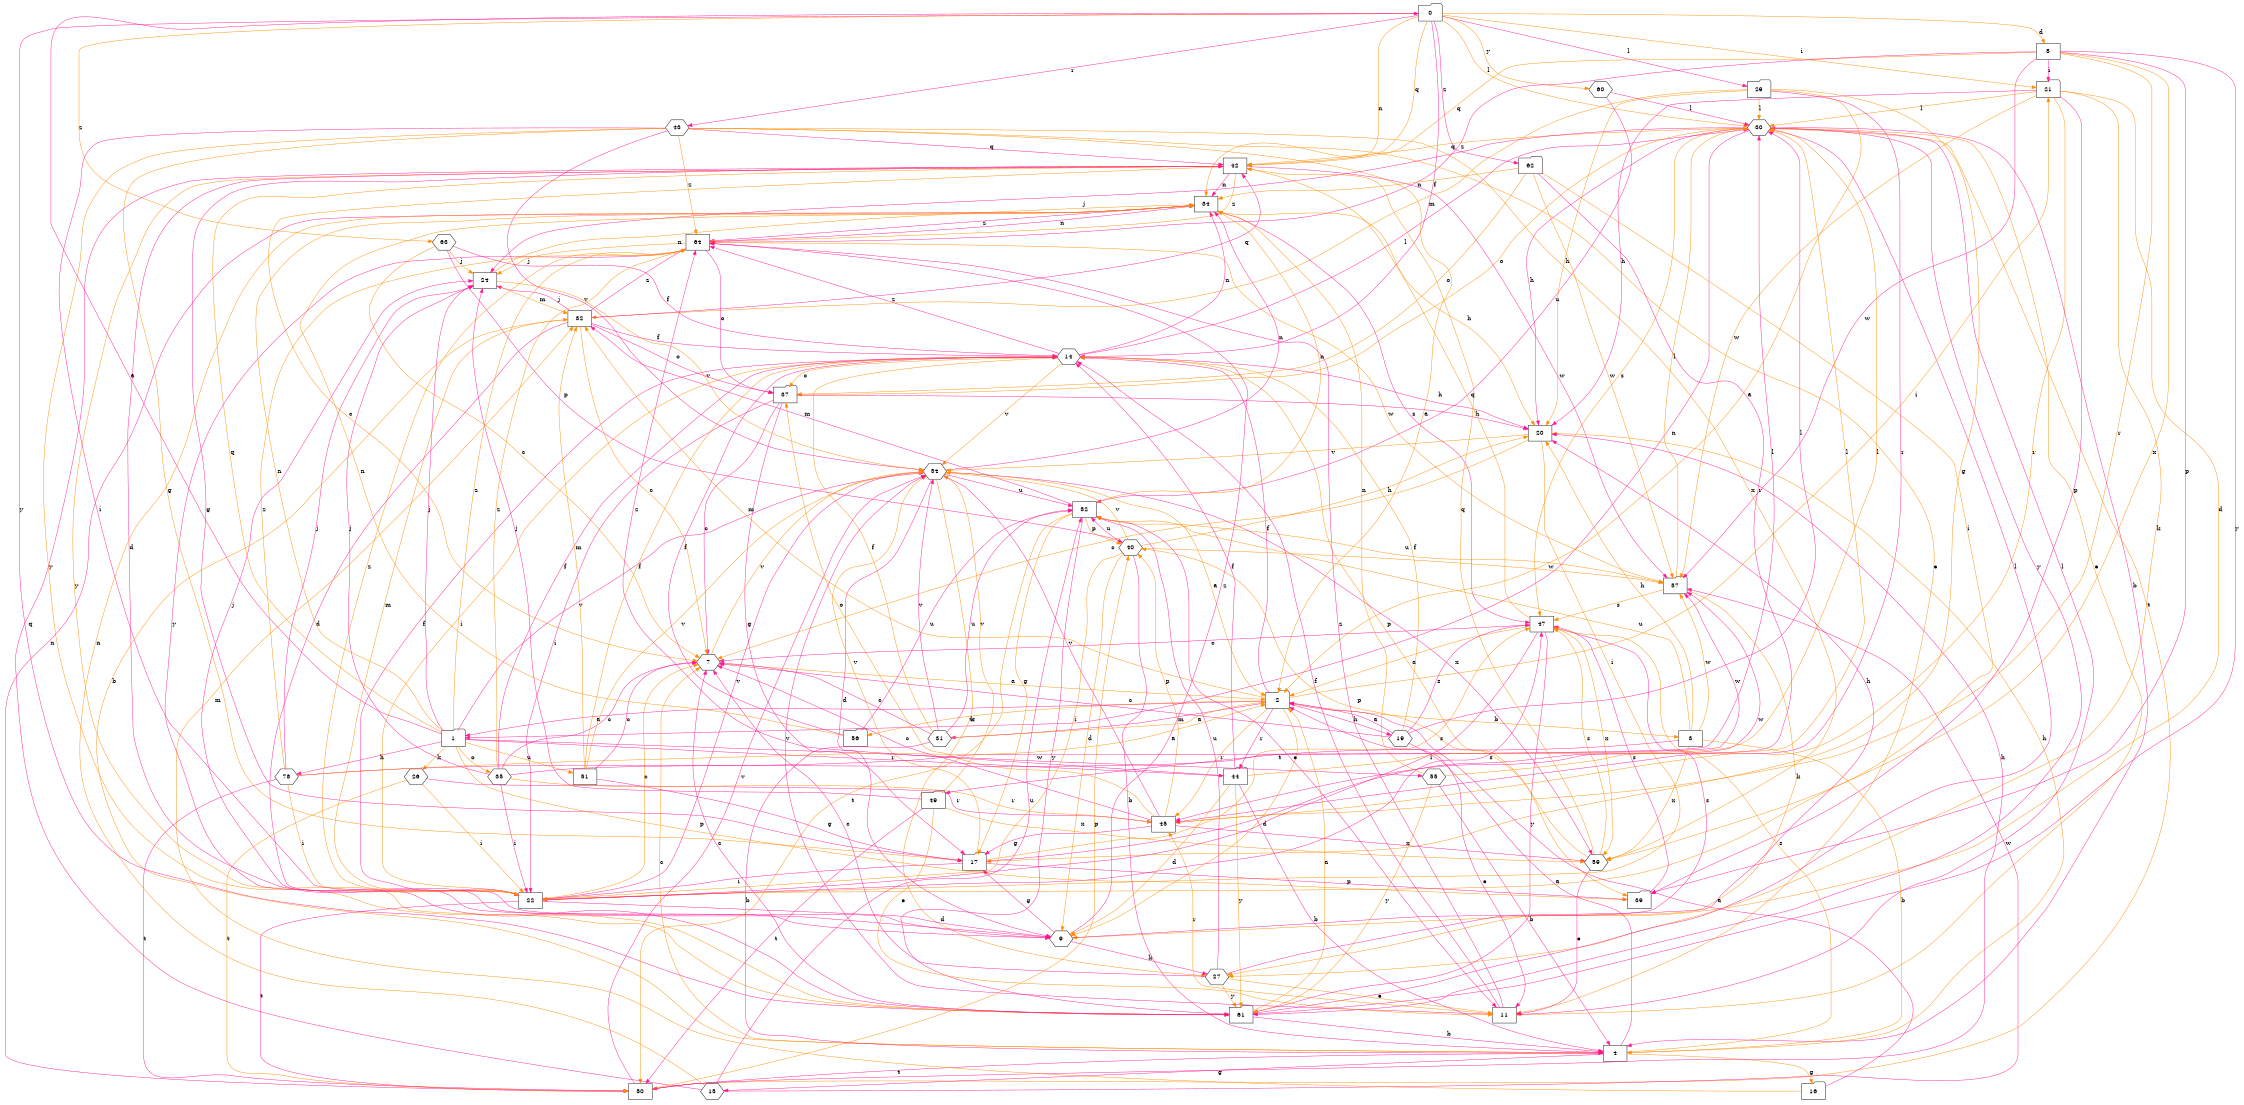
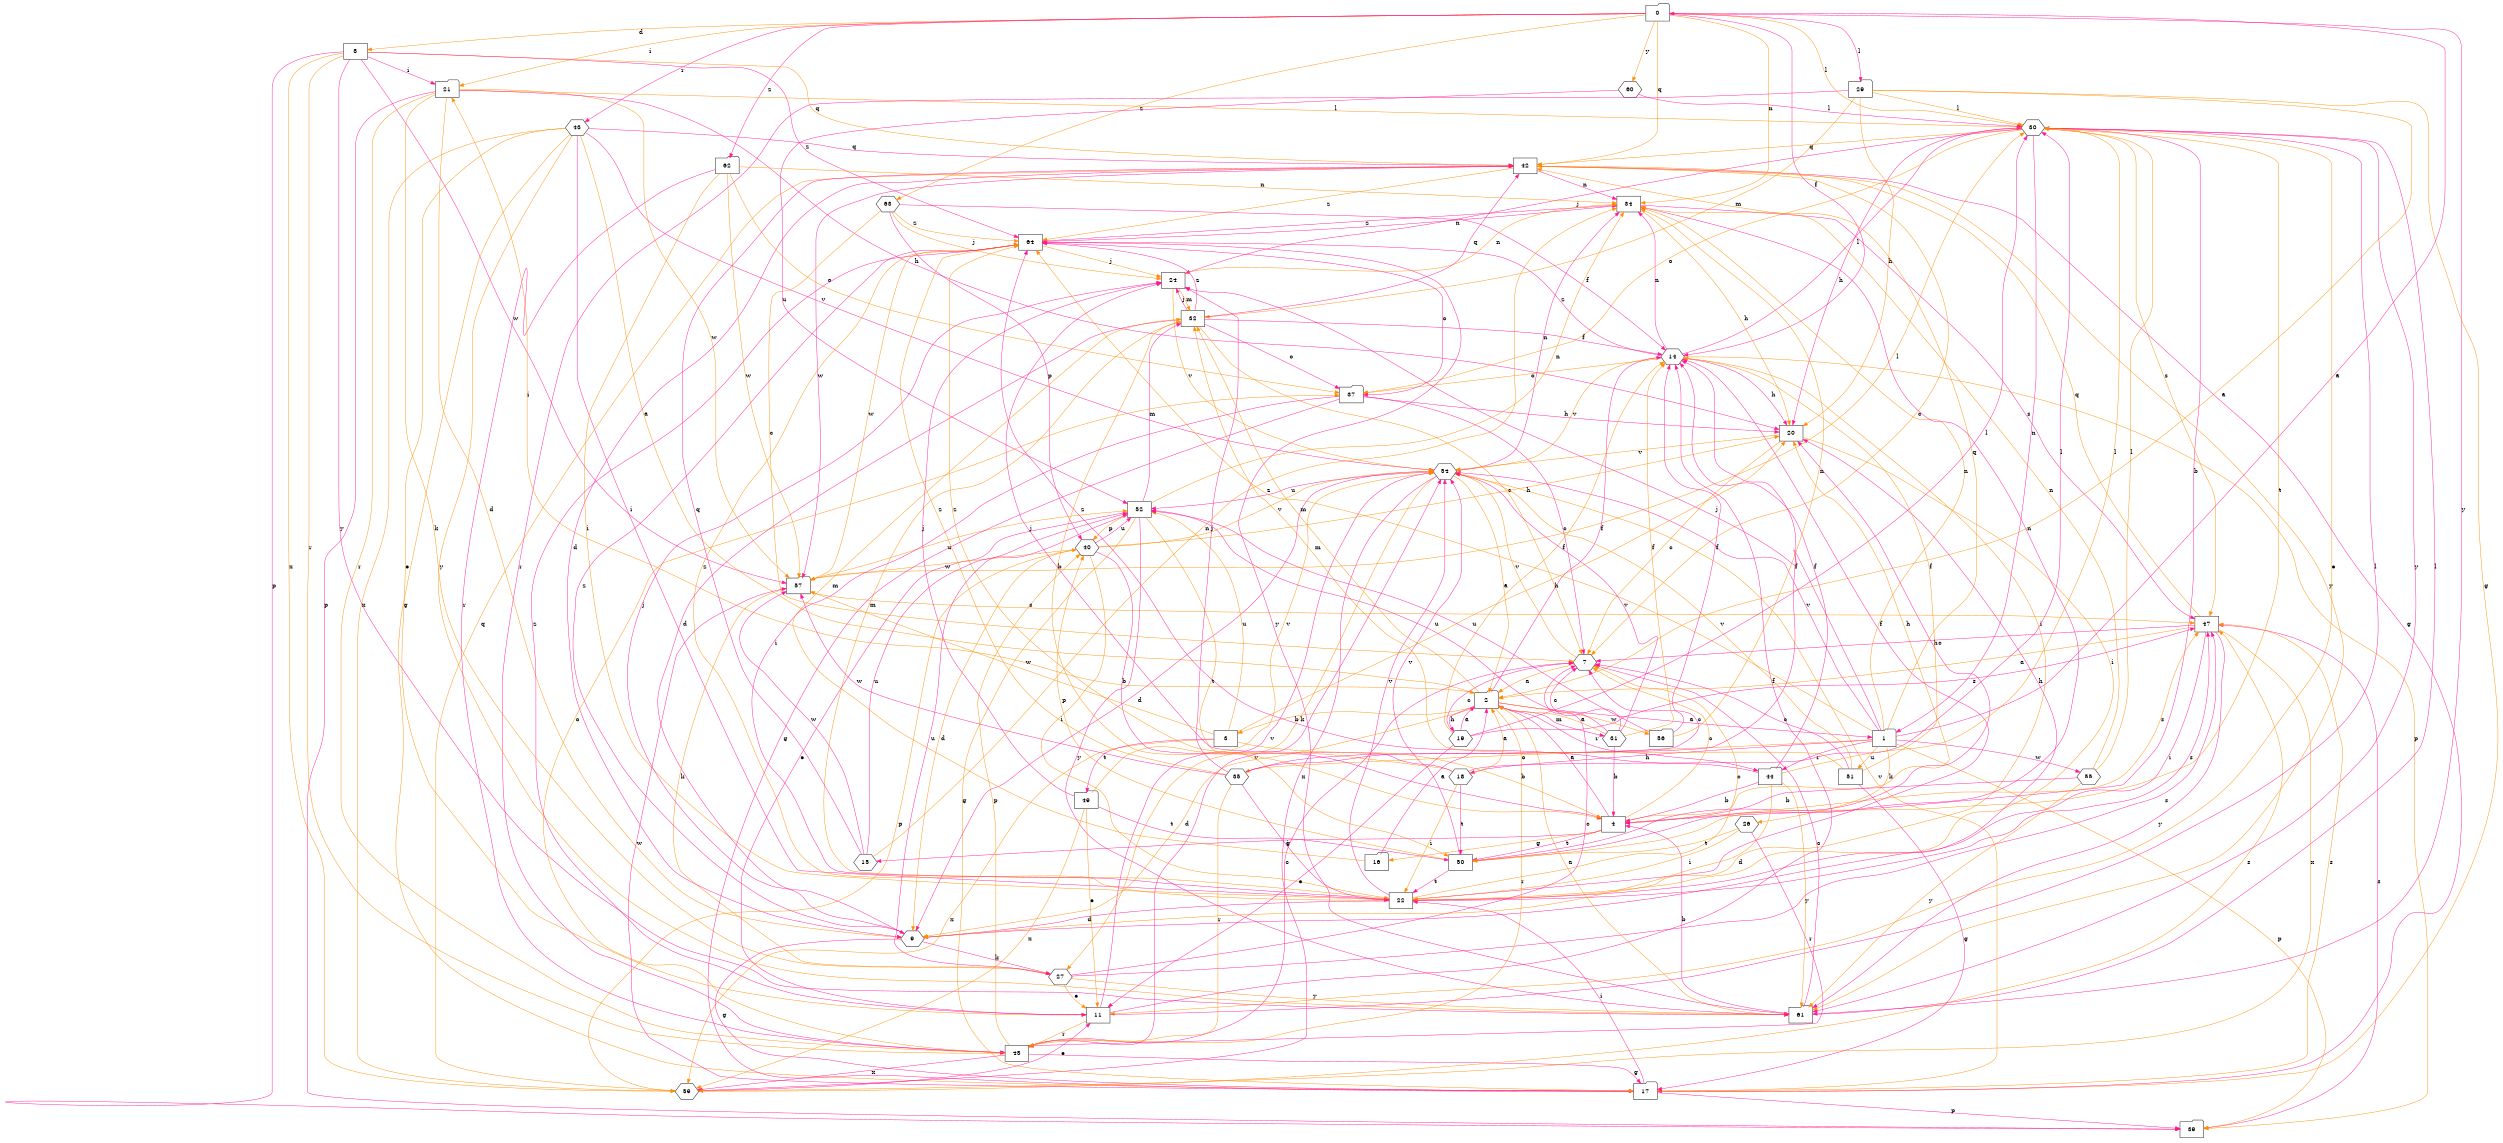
edge "43" -> "64": now "63" -> "64"
node "78": label "78" -> "18"
edge "22" -> "50": reversed
